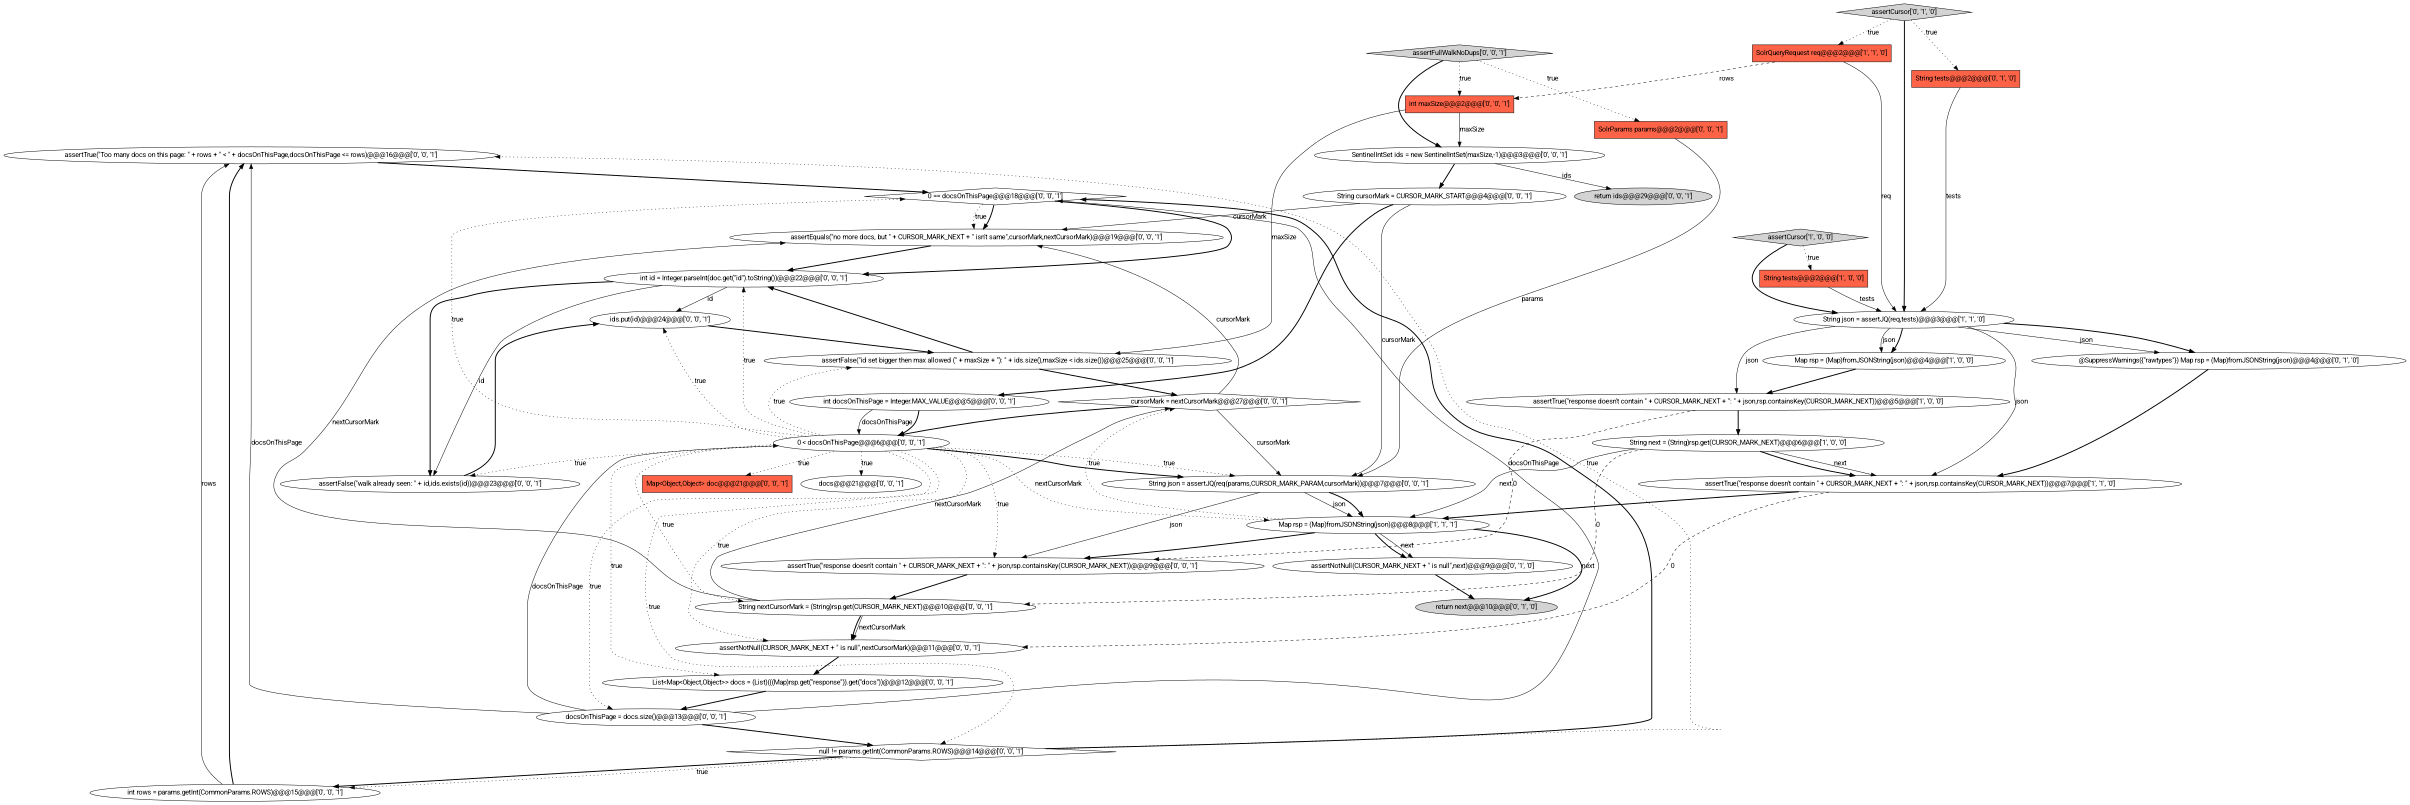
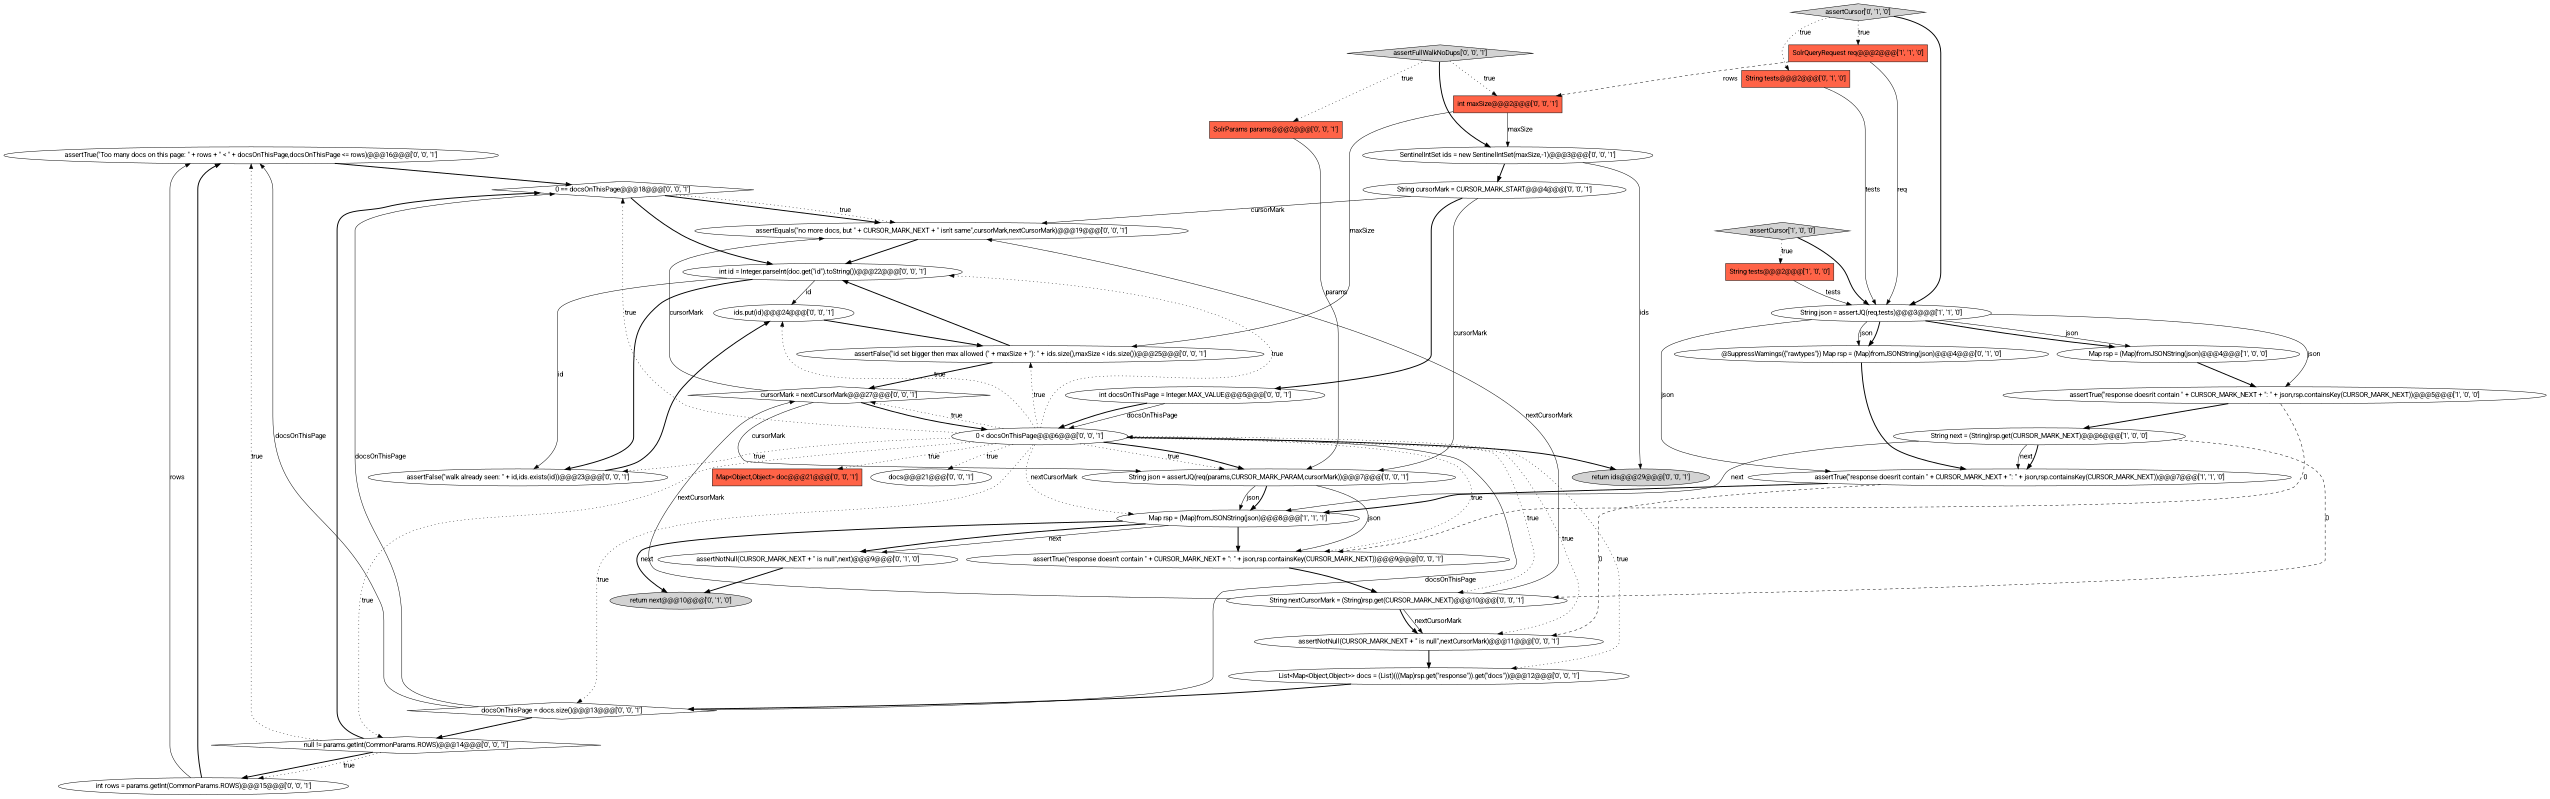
edge "0 < docsOnThisPage@@@6@@@['0', '0', '1']" -> "return ids@@@29@@@['0', '0', '1']": added
edge "Map rsp = (Map)fromJSONString(json)@@@8@@@['1', '1', '1']" -> "cursorMark = nextCursorMark@@@27@@@['0', '0', '1']": now "0 < docsOnThisPage@@@6@@@['0', '0', '1']" -> "cursorMark = nextCursorMark@@@27@@@['0', '0', '1']"
node "docsOnThisPage = docs.size()@@@13@@@['0', '0', '1']": shape ellipse -> diamond
